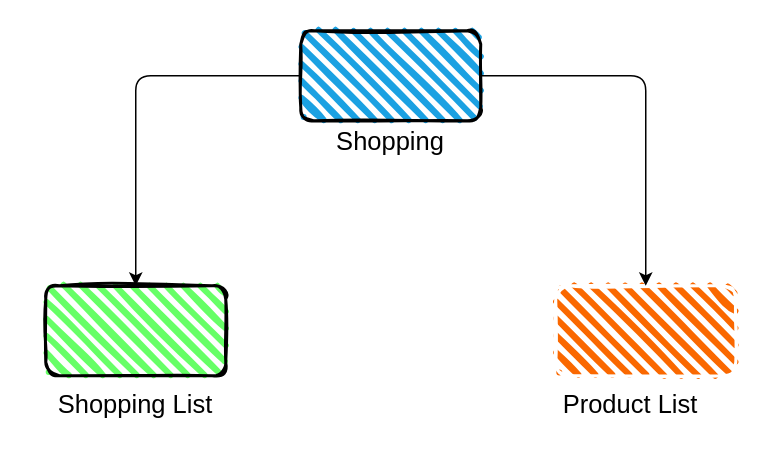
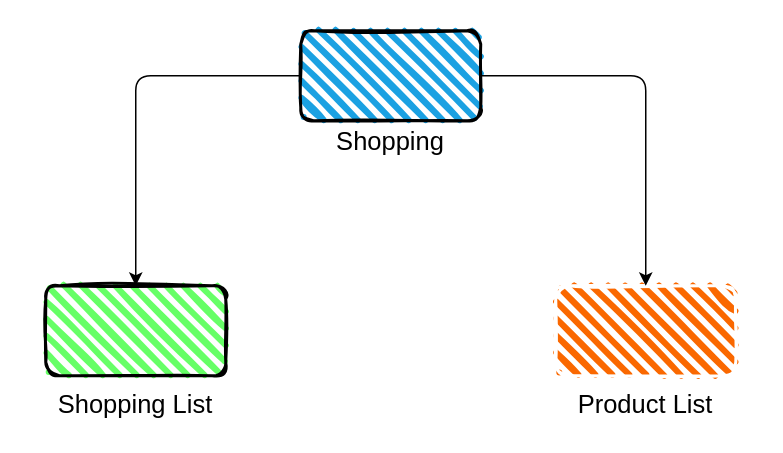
node "Product List": moved (631, 406) -> (646, 406)
